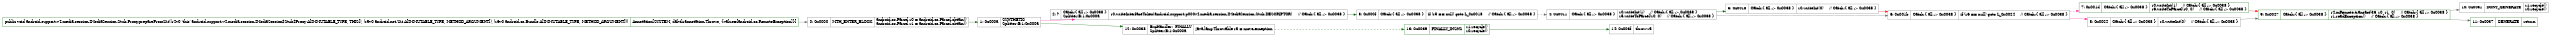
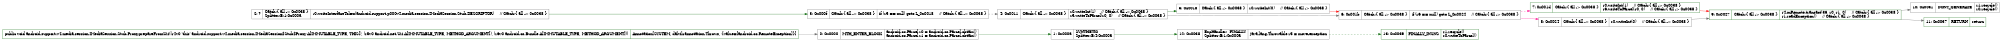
edge "1: 0x000a" -> "2: ?": removed
node "11: 0x0037": text "GENERATE" -> "RETURN"
node "1: 0x000a": text "Splitter:B:1:0x000a" -> "Splitter:B:4:0x000a"
node "14: 0x003f": removed
node "13: 0x0039": text "r0.recycle()" -> "r0.writeToParcel()"
